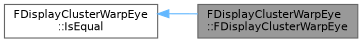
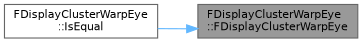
edge "FDisplayClusterWarpEye ::FDisplayClusterWarpEye" -> "FDisplayClusterWarpEye ::IsEqual": reversed
